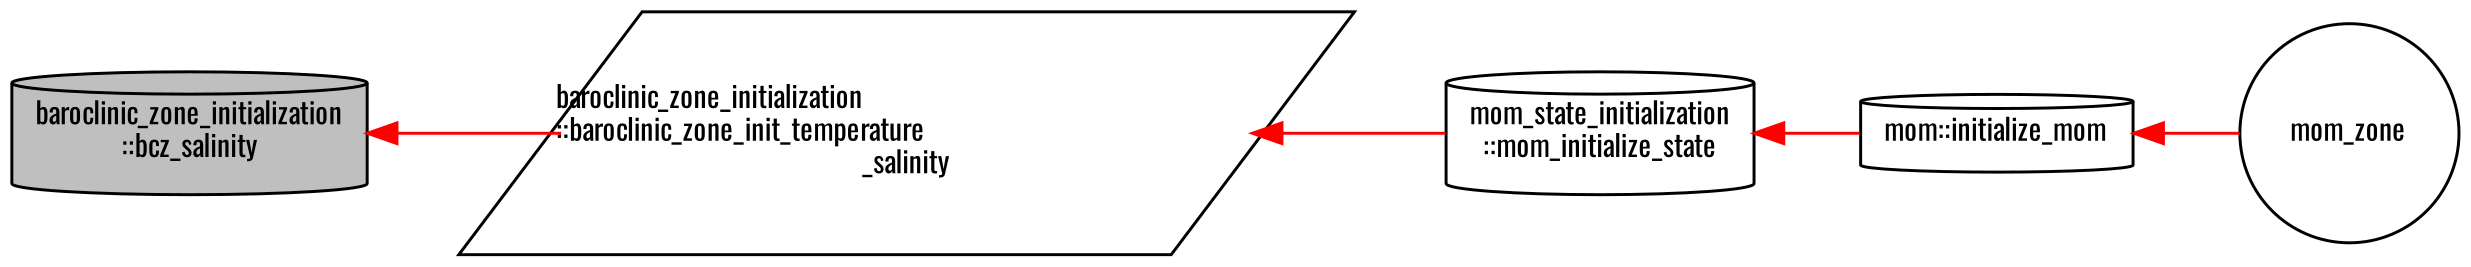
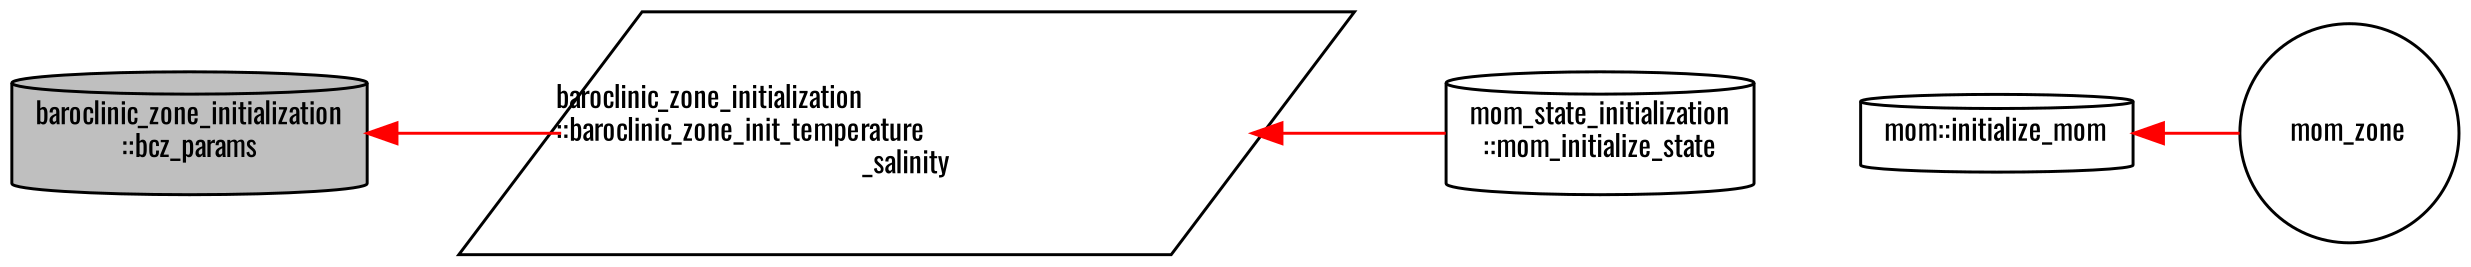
node "baroclinic_zone_initialization ::bcz_salinity": label "baroclinic_zone_initialization ::bcz_salinity" -> "baroclinic_zone_initialization ::bcz_params"
edge "mom::initialize_mom" -> "mom_state_initialization ::mom_initialize_state": removed
